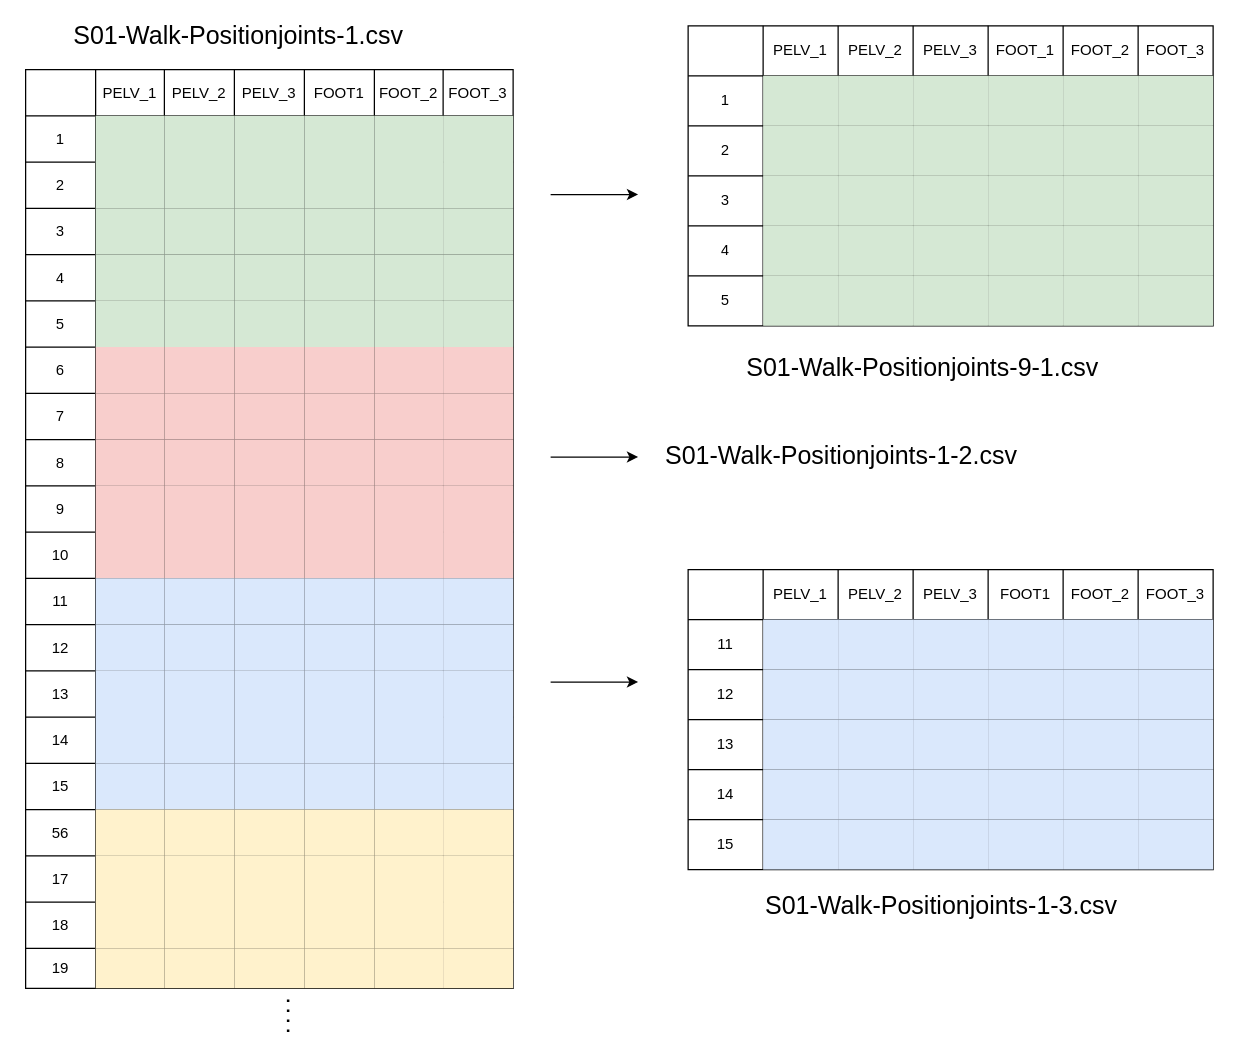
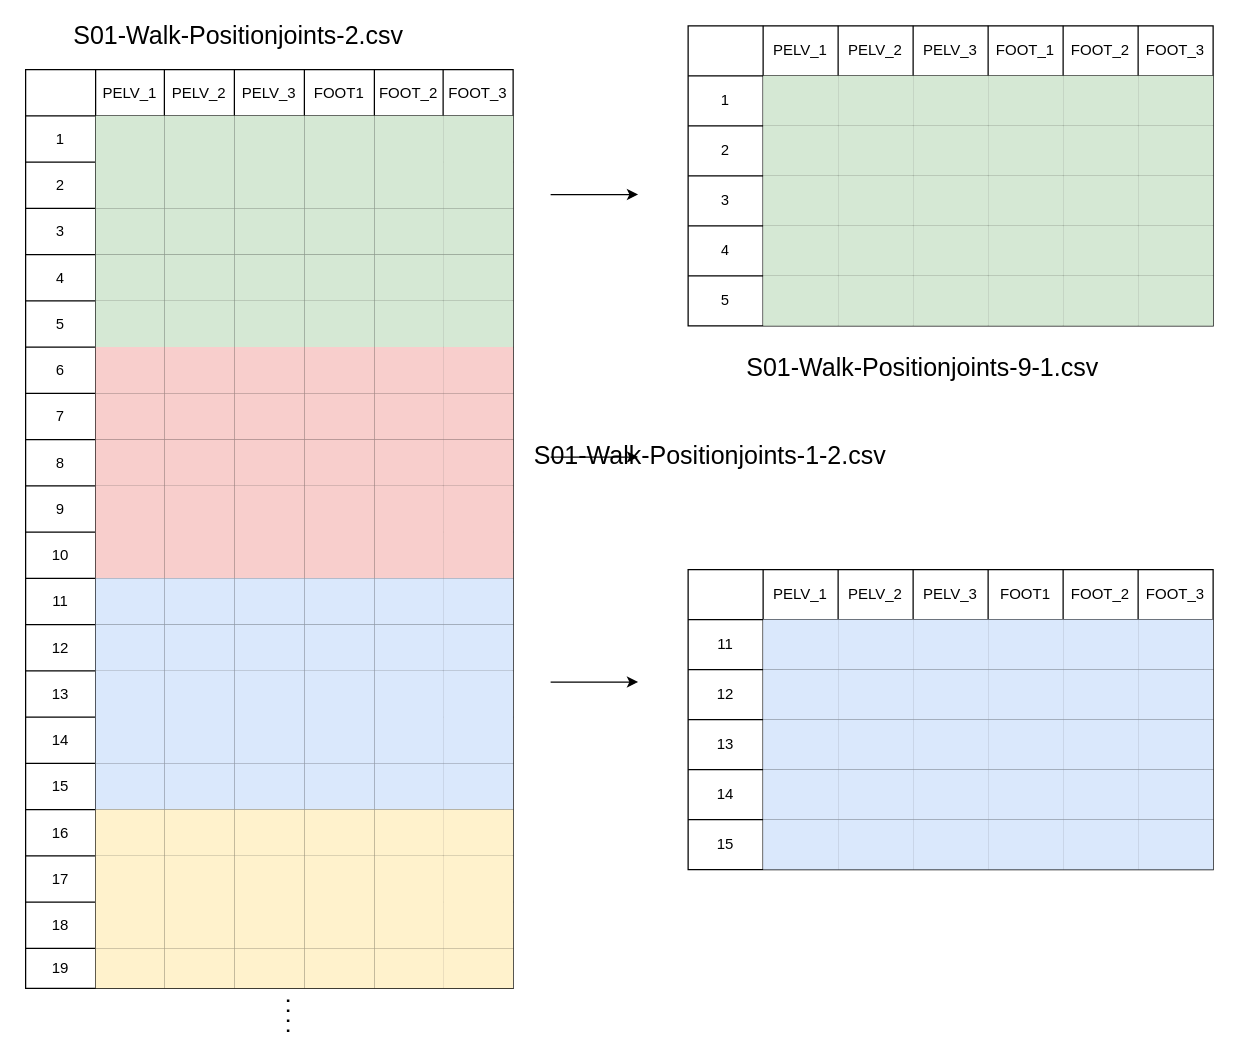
node "S01-Walk-Positionjoints-1.csv": label "S01-Walk-Positionjoints-1.csv" -> "S01-Walk-Positionjoints-2.csv"
node "S01-Walk-Positionjoints-1-2.csv": moved (857, 451) -> (726, 451)
node "56": label "56" -> "16"
node "S01-Walk-Positionjoints-1-3.csv": removed
